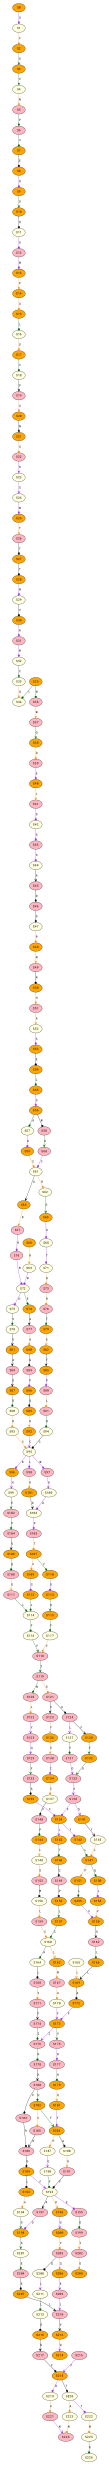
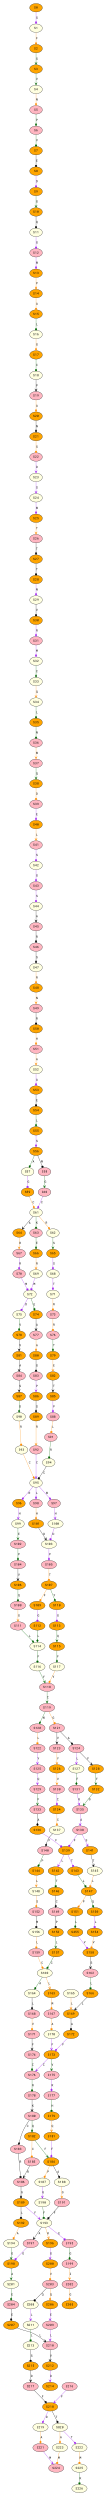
edge "S35" -> "S34": reversed
node "S63": added
node "S78": fillcolor lightyellow -> orange
edge "S83" -> "S86": arrowhead dot -> vee
node "S92": fillcolor orange -> lightpink
